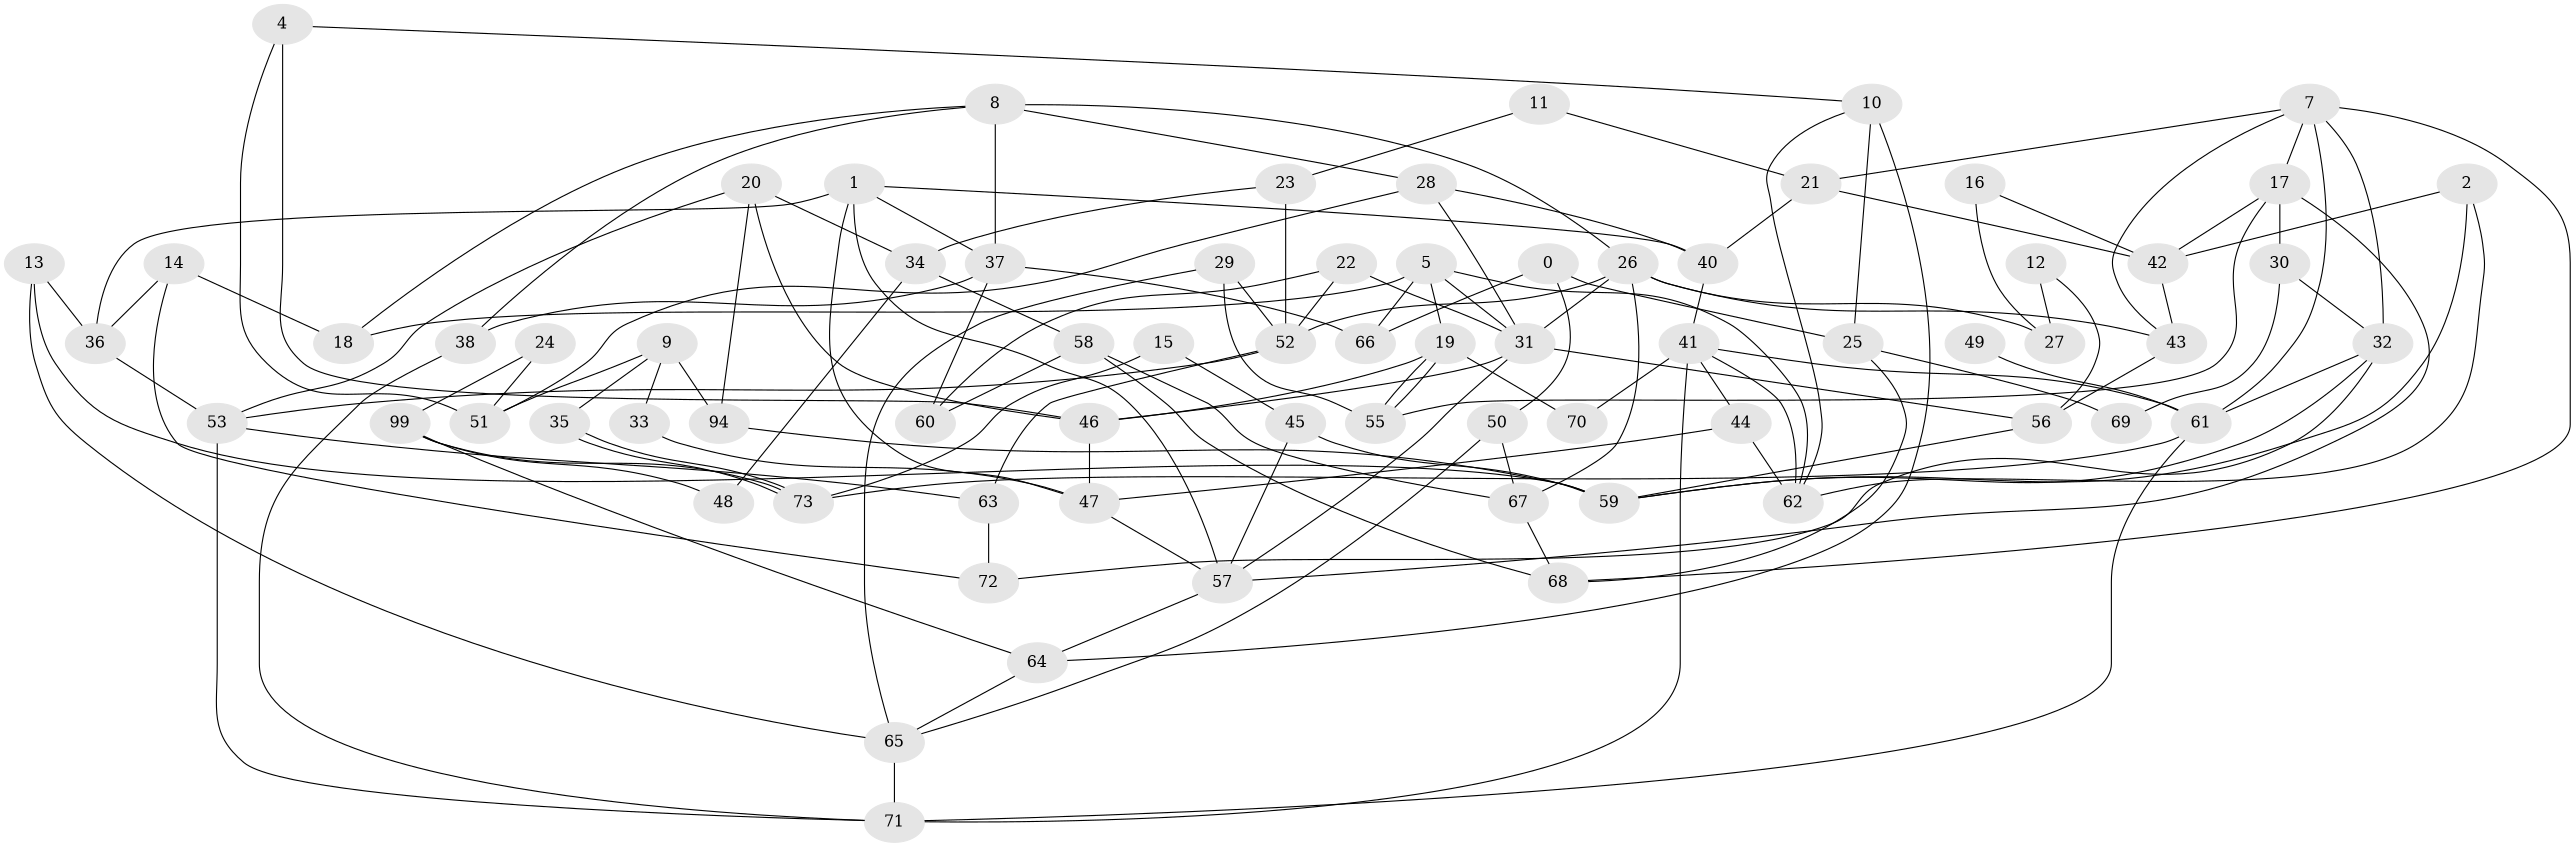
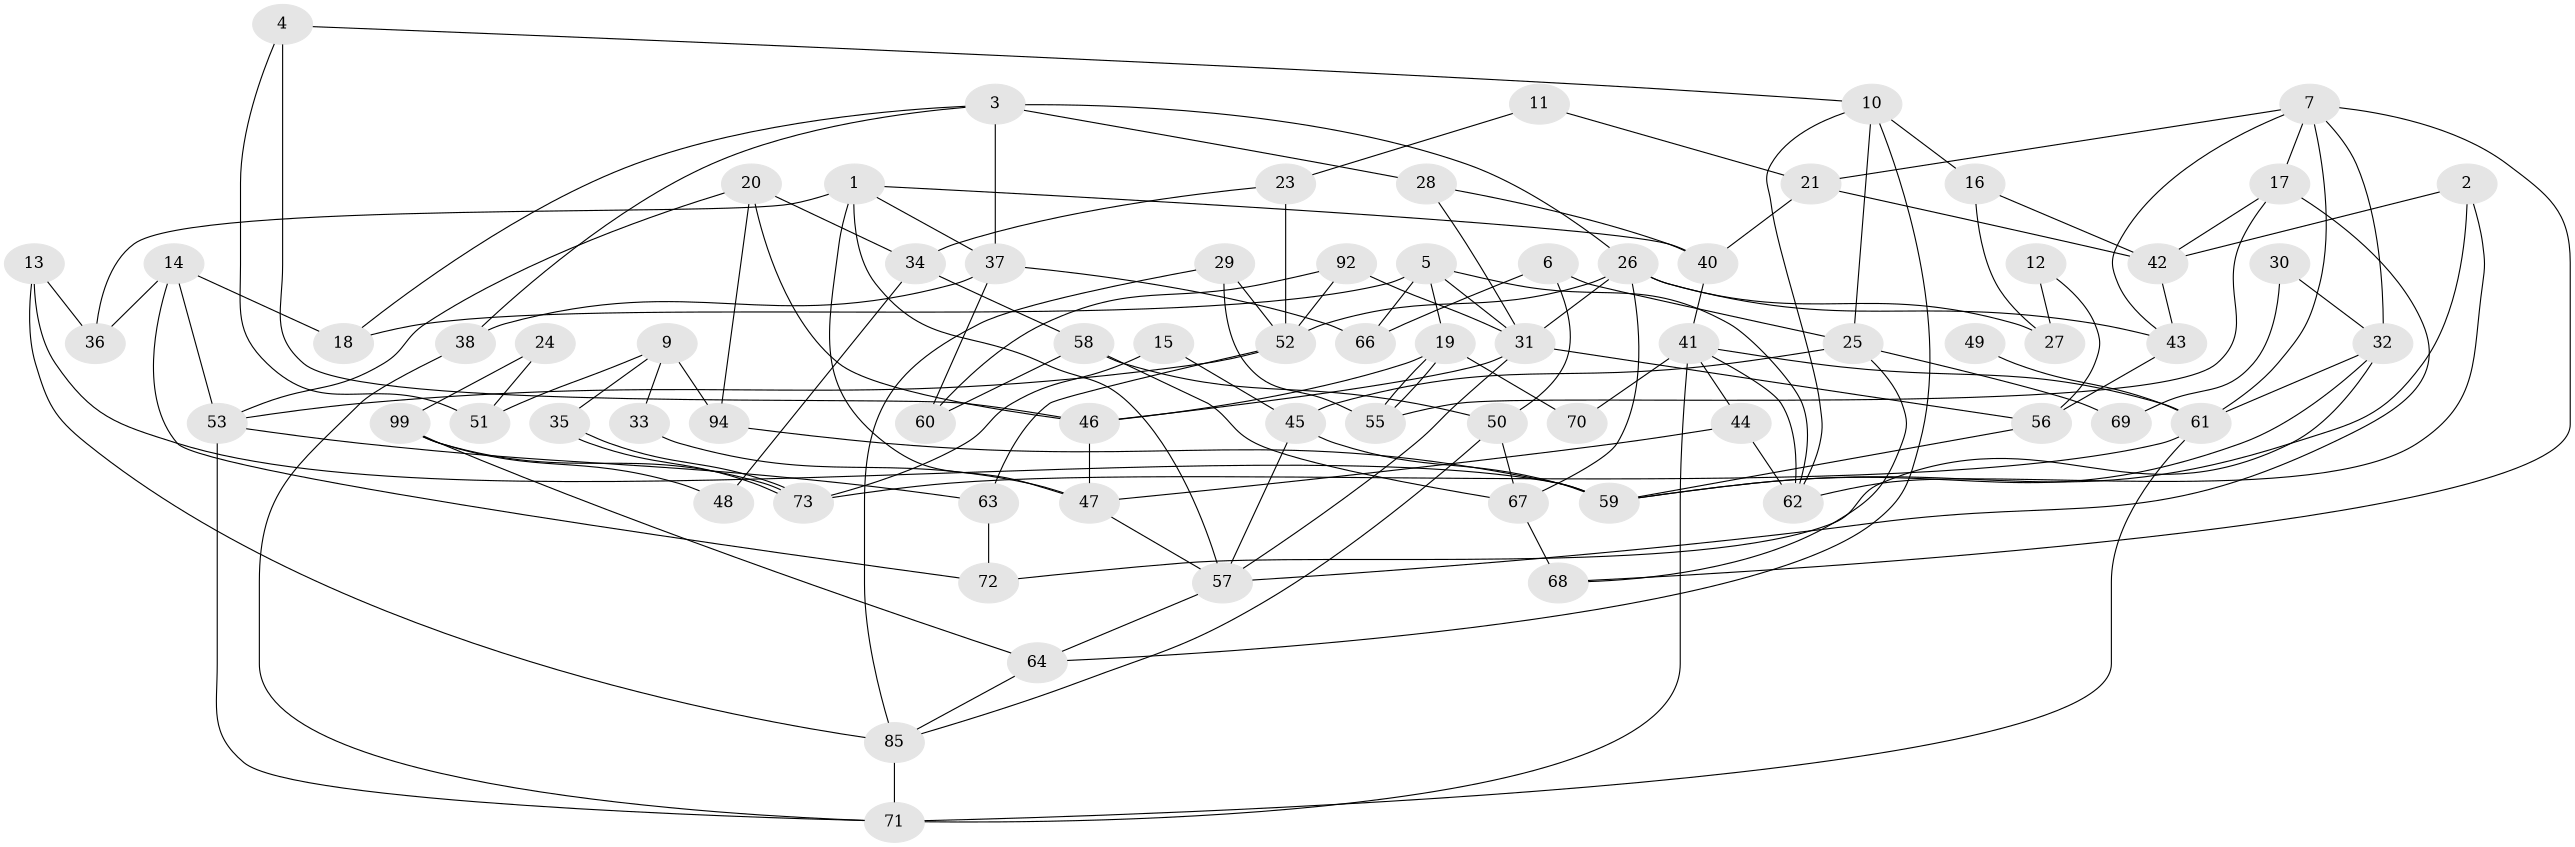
node "8": label "8" -> "3"
edge "10" -- "16": added
edge "17" -- "30": removed
node "22": label "22" -> "92"
node "0": label "0" -> "6"
edge "28" -- "51": removed
edge "25" -- "45": added
edge "36" -- "53": now "14" -- "53"
edge "58" -- "68": now "58" -- "50"
node "65": label "65" -> "85"
